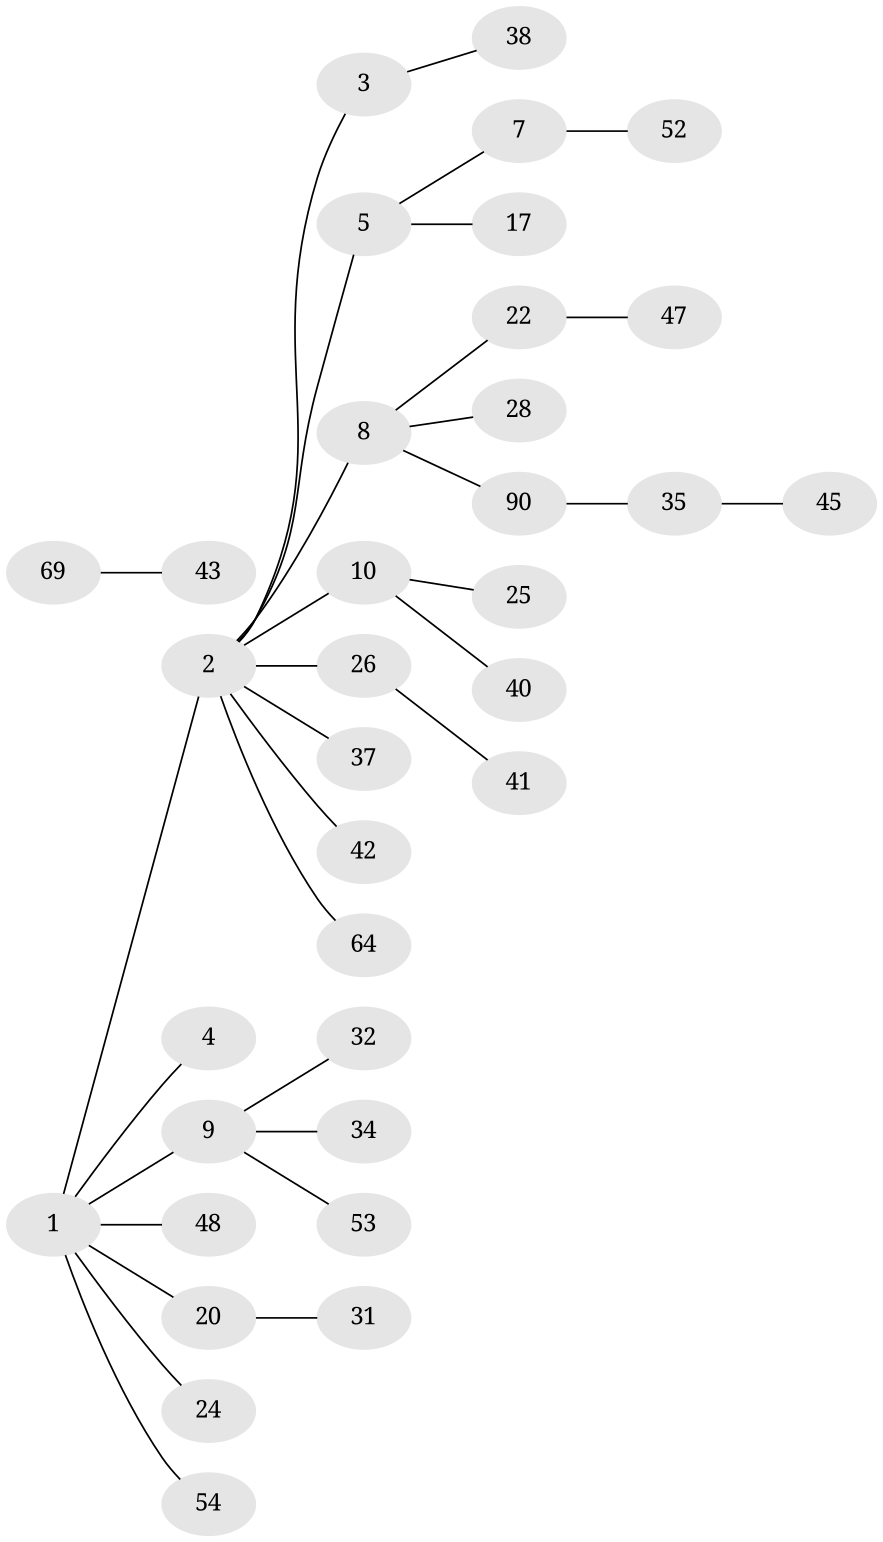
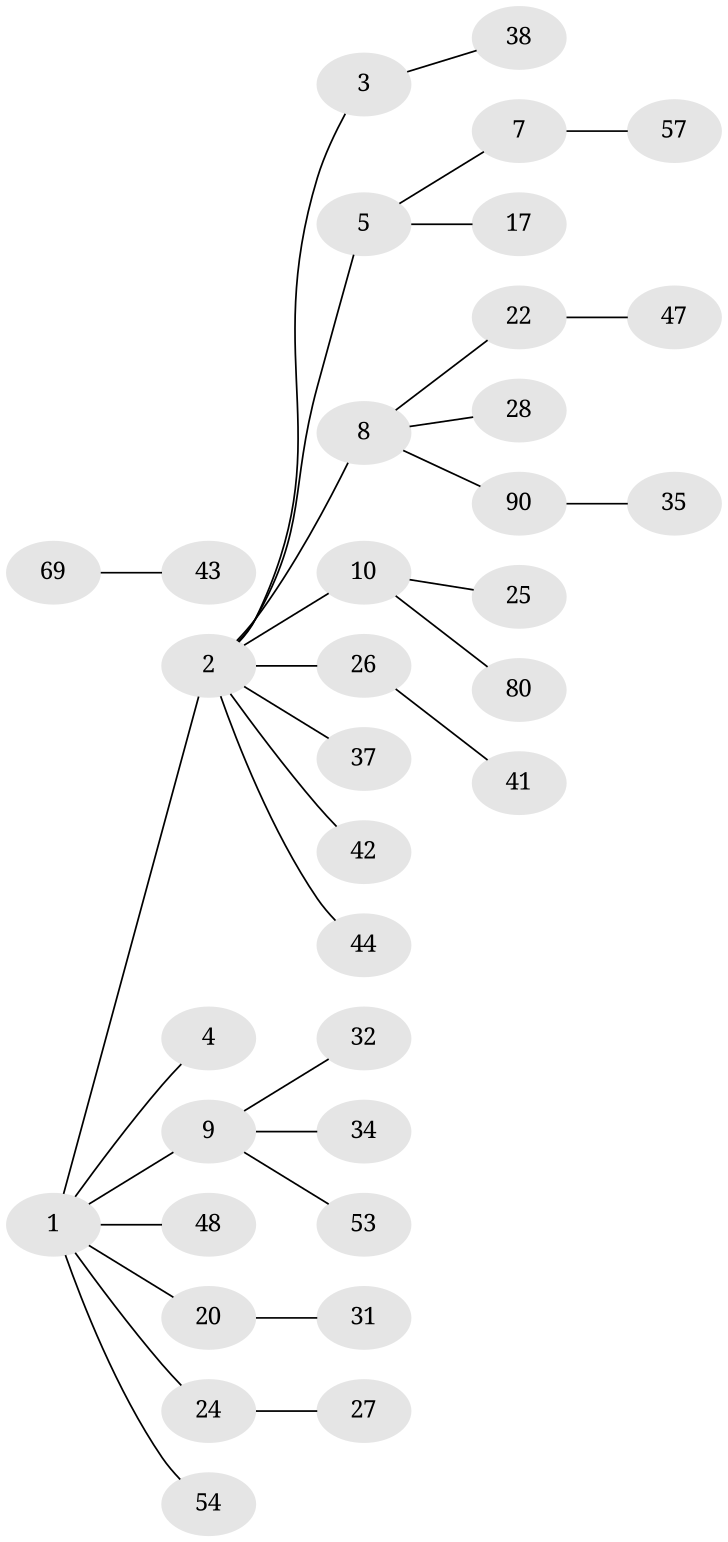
node "52": label "52" -> "57"
node "45": removed
node "40": label "40" -> "80"
node "64": label "64" -> "44"
node "27": added
